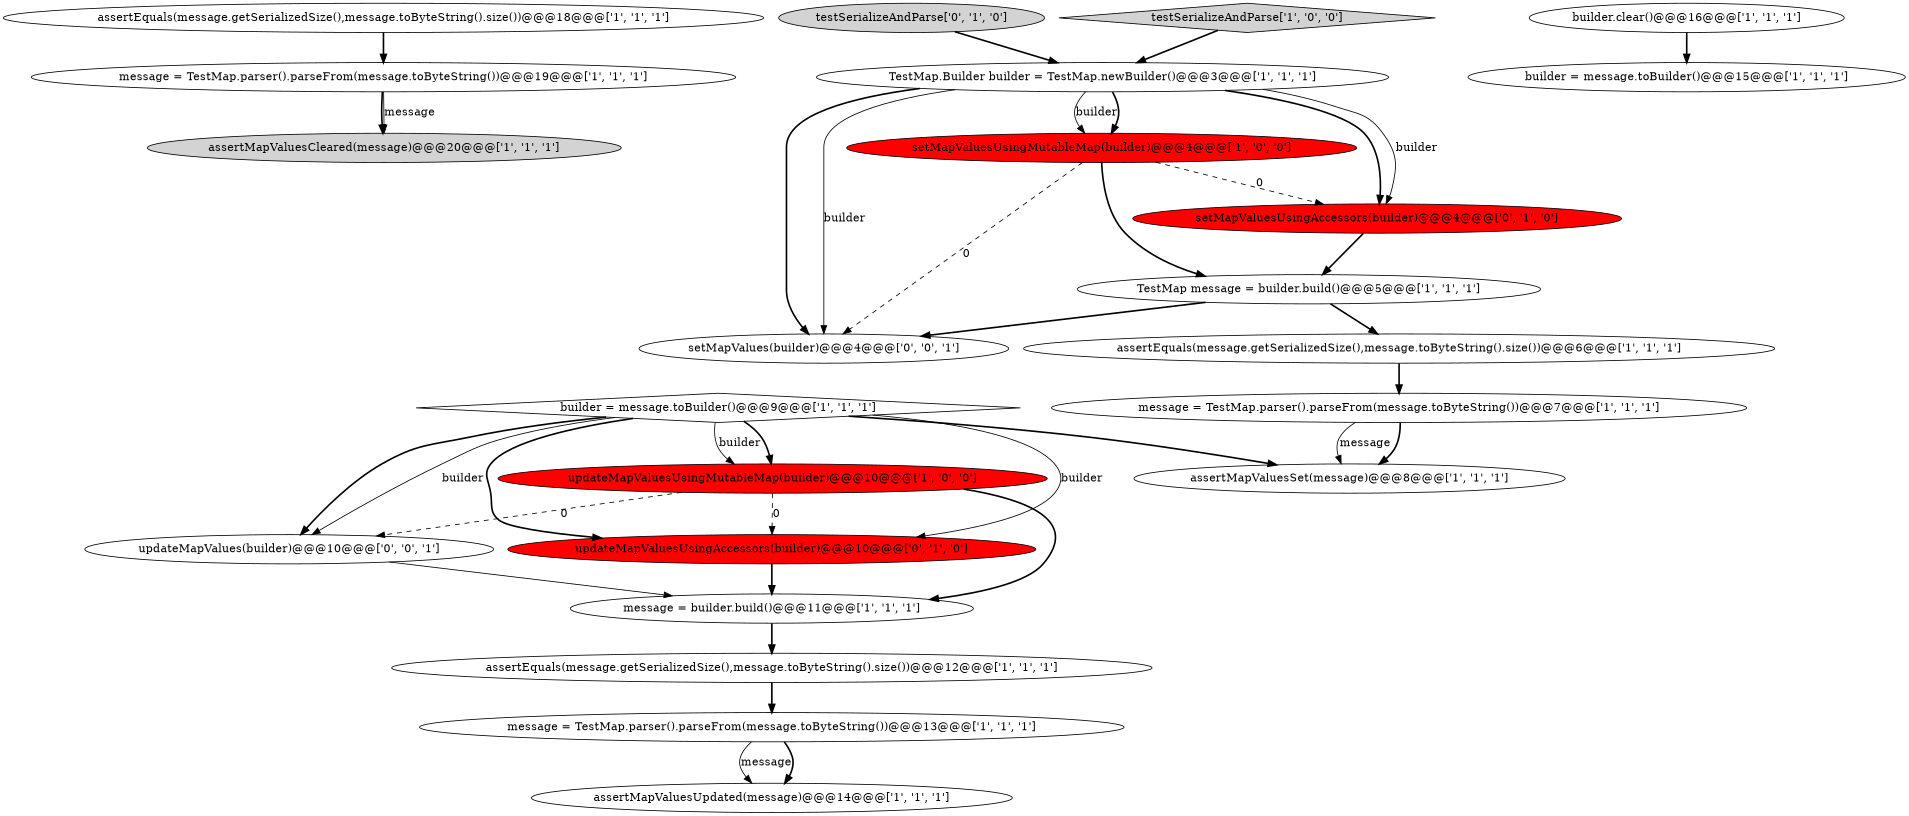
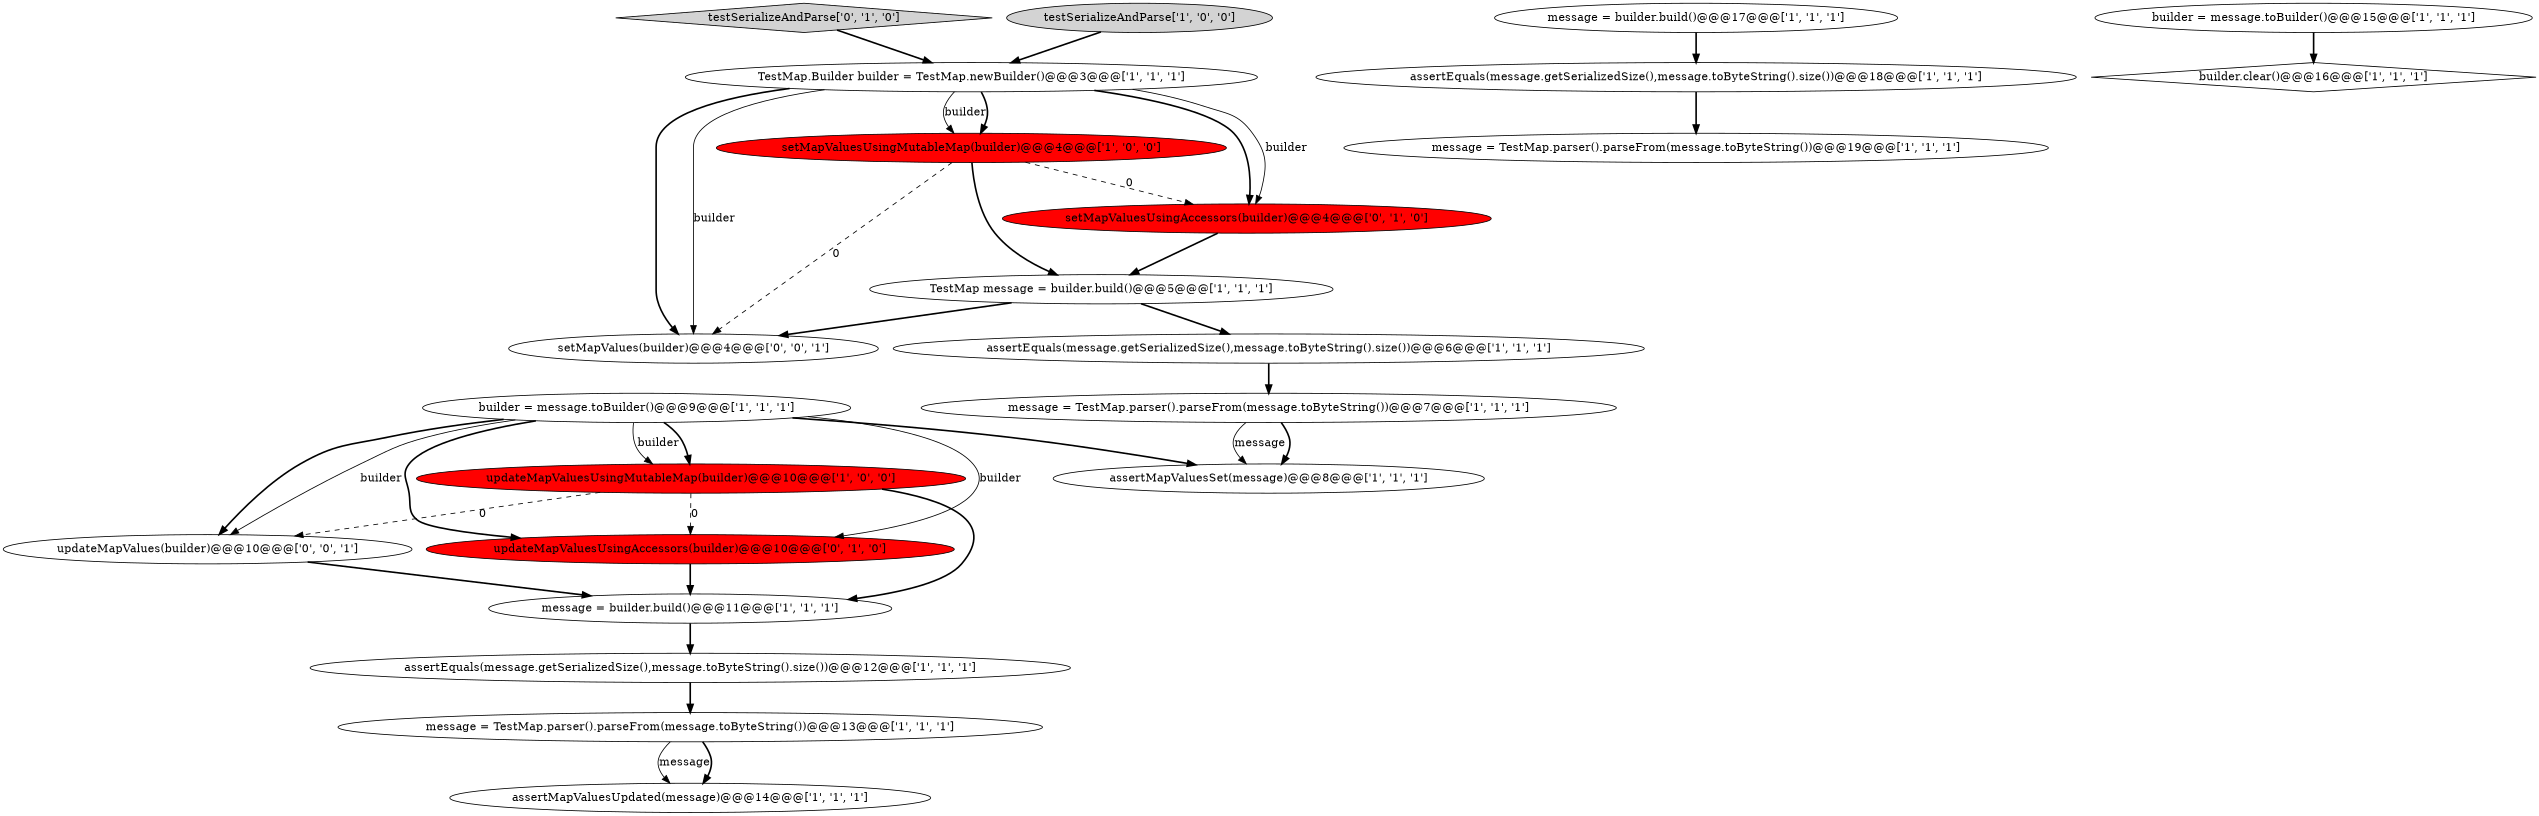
node "testSerializeAndParse['0', '1', '0']": shape ellipse -> diamond
node "testSerializeAndParse['1', '0', '0']": shape diamond -> ellipse
node "builder.clear()@@@16@@@['1', '1', '1']": shape ellipse -> diamond
node "message = builder.build()@@@17@@@['1', '1', '1']": added
edge "builder.clear()@@@16@@@['1', '1', '1']" -> "builder = message.toBuilder()@@@15@@@['1', '1', '1']": reversed
node "assertMapValuesCleared(message)@@@20@@@['1', '1', '1']": removed
node "builder = message.toBuilder()@@@9@@@['1', '1', '1']": shape diamond -> ellipse
edge "updateMapValues(builder)@@@10@@@['0', '0', '1']" -> "message = builder.build()@@@11@@@['1', '1', '1']": style solid -> bold
